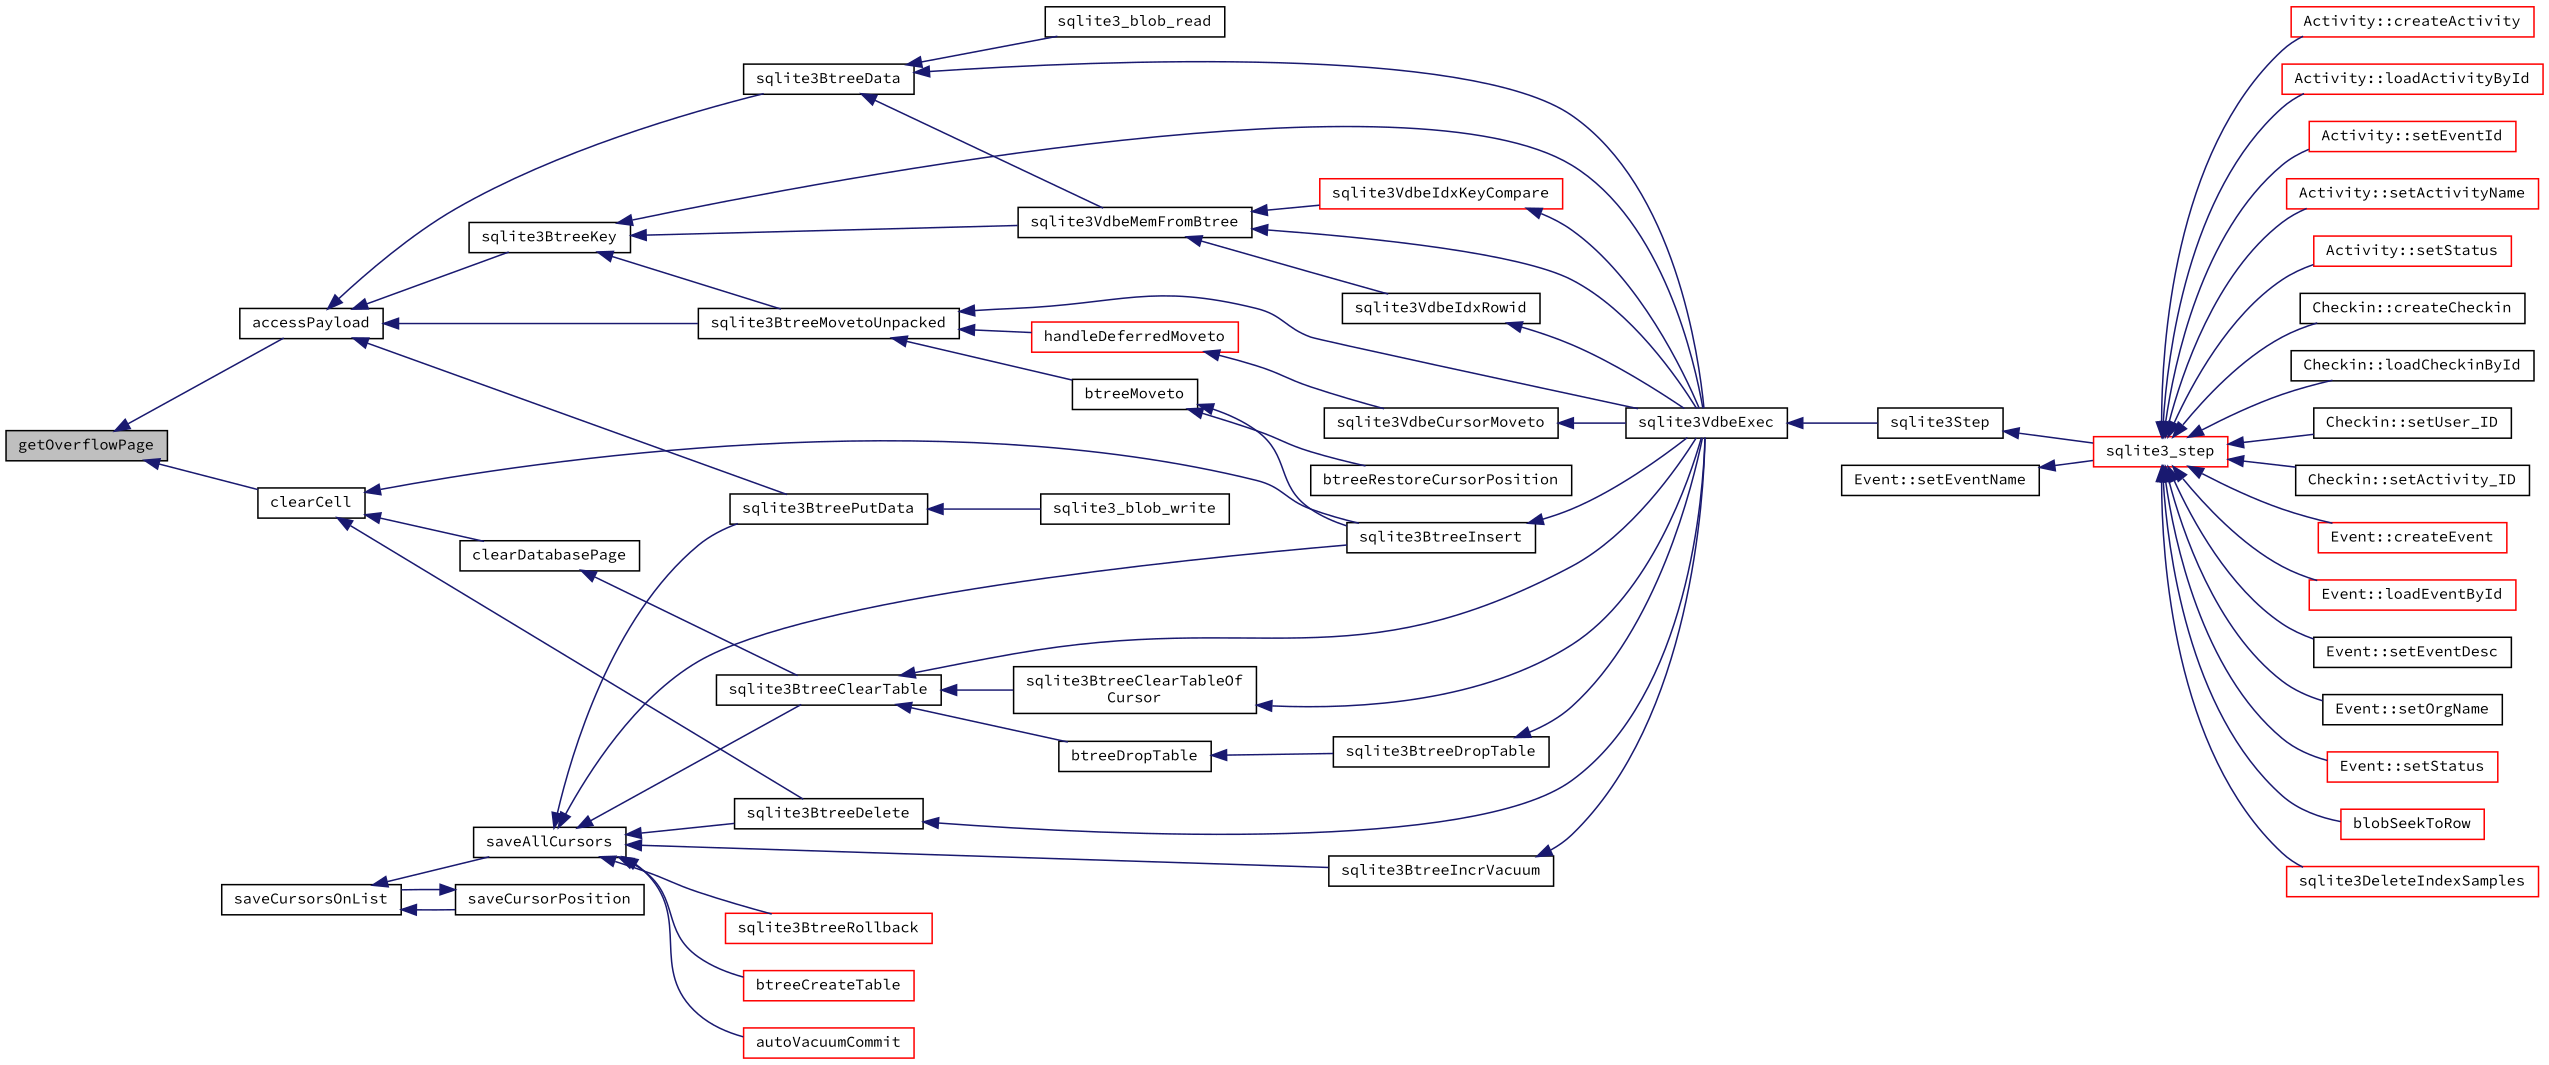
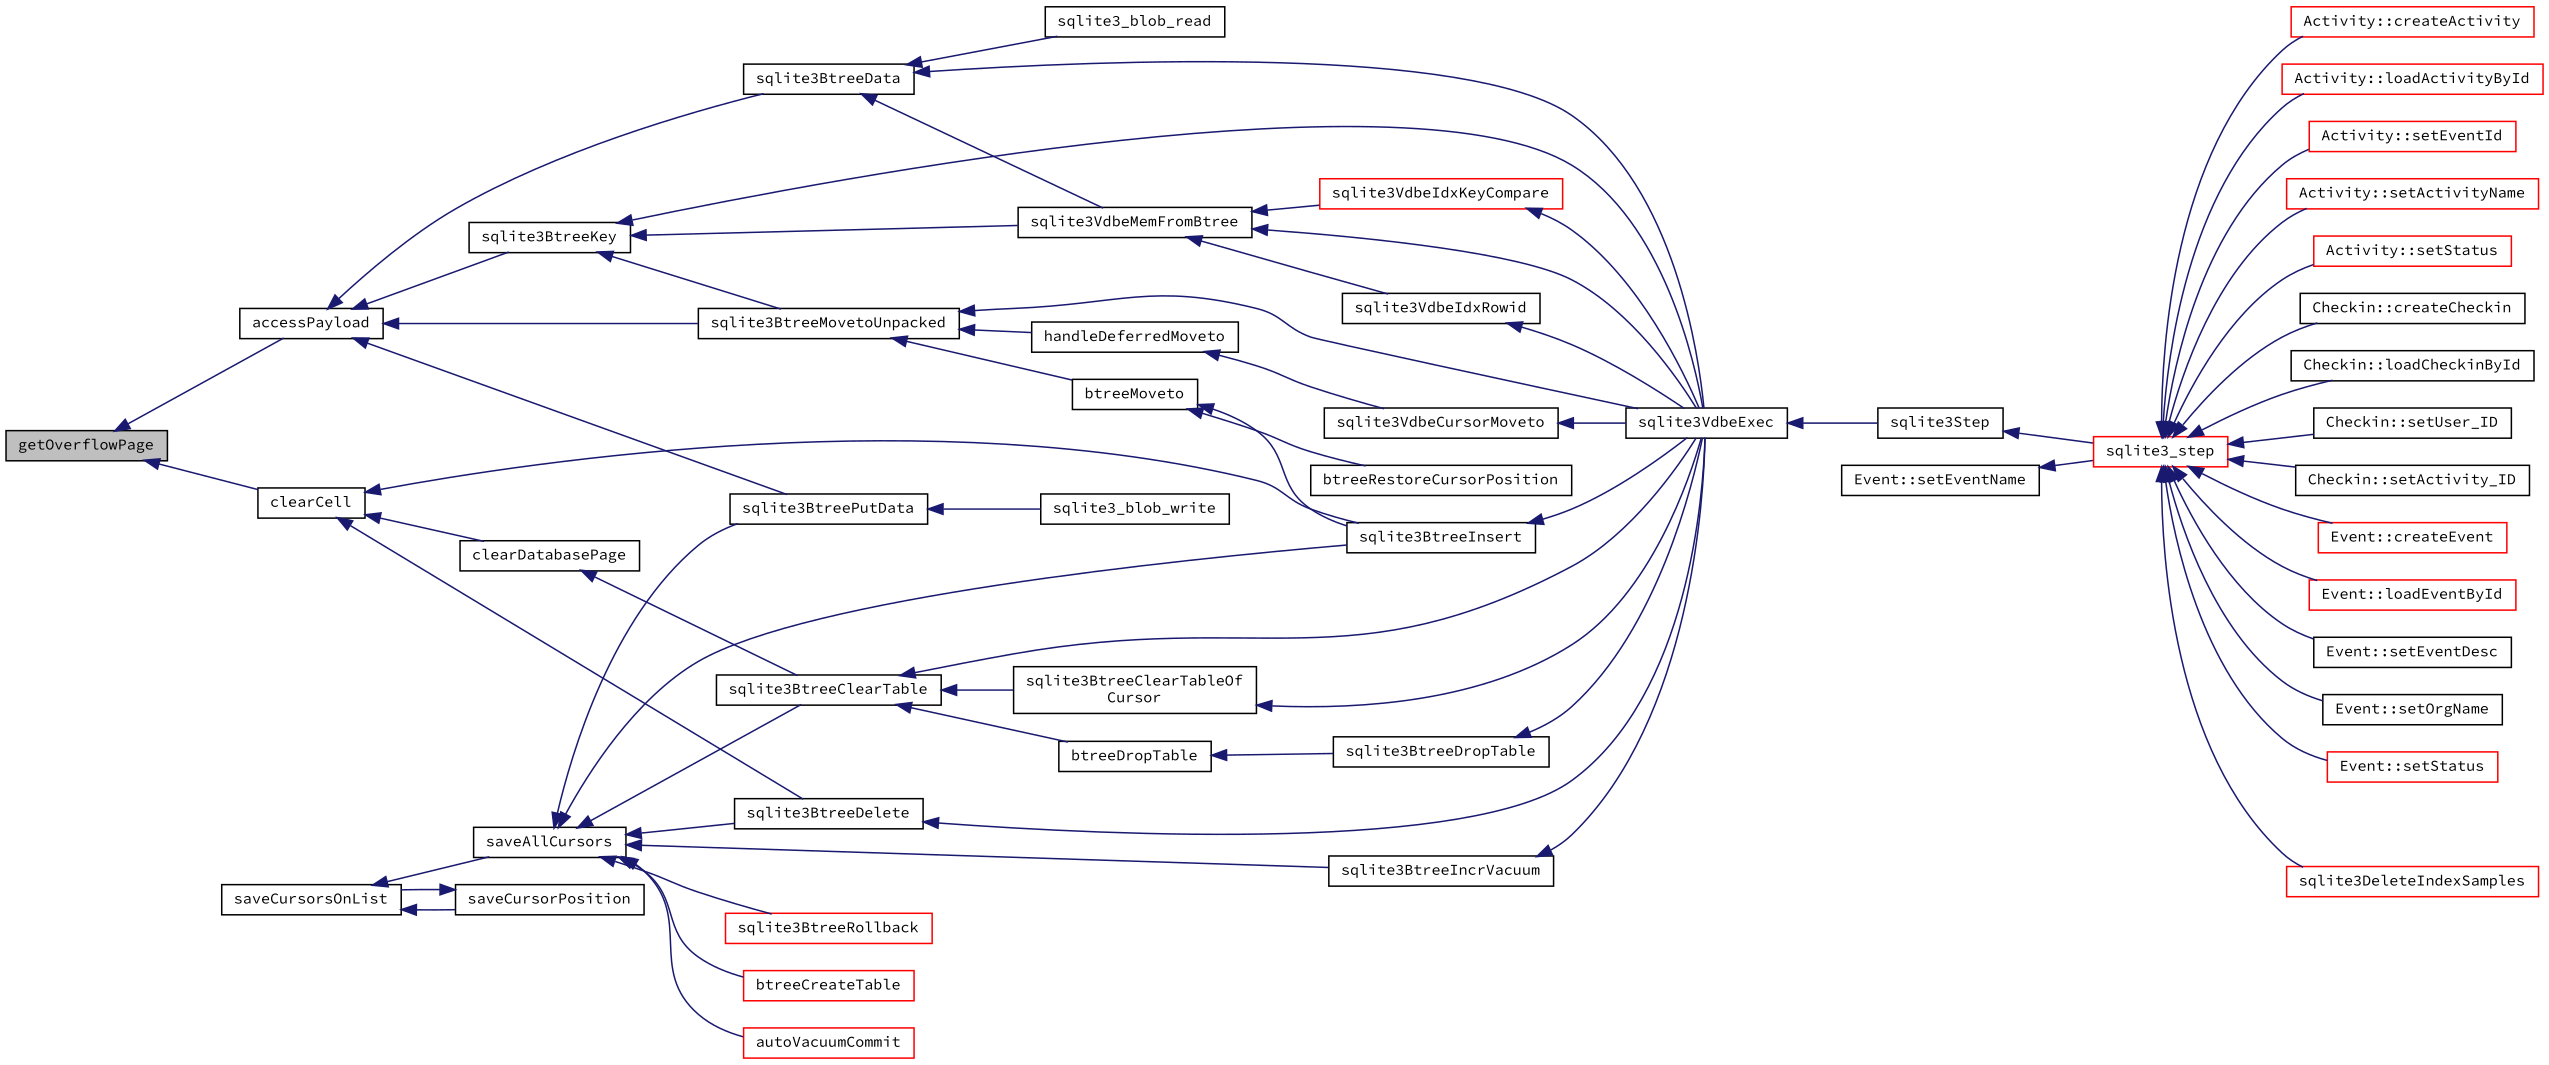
node "handleDeferredMoveto": color red -> black
node "blobSeekToRow": removed
